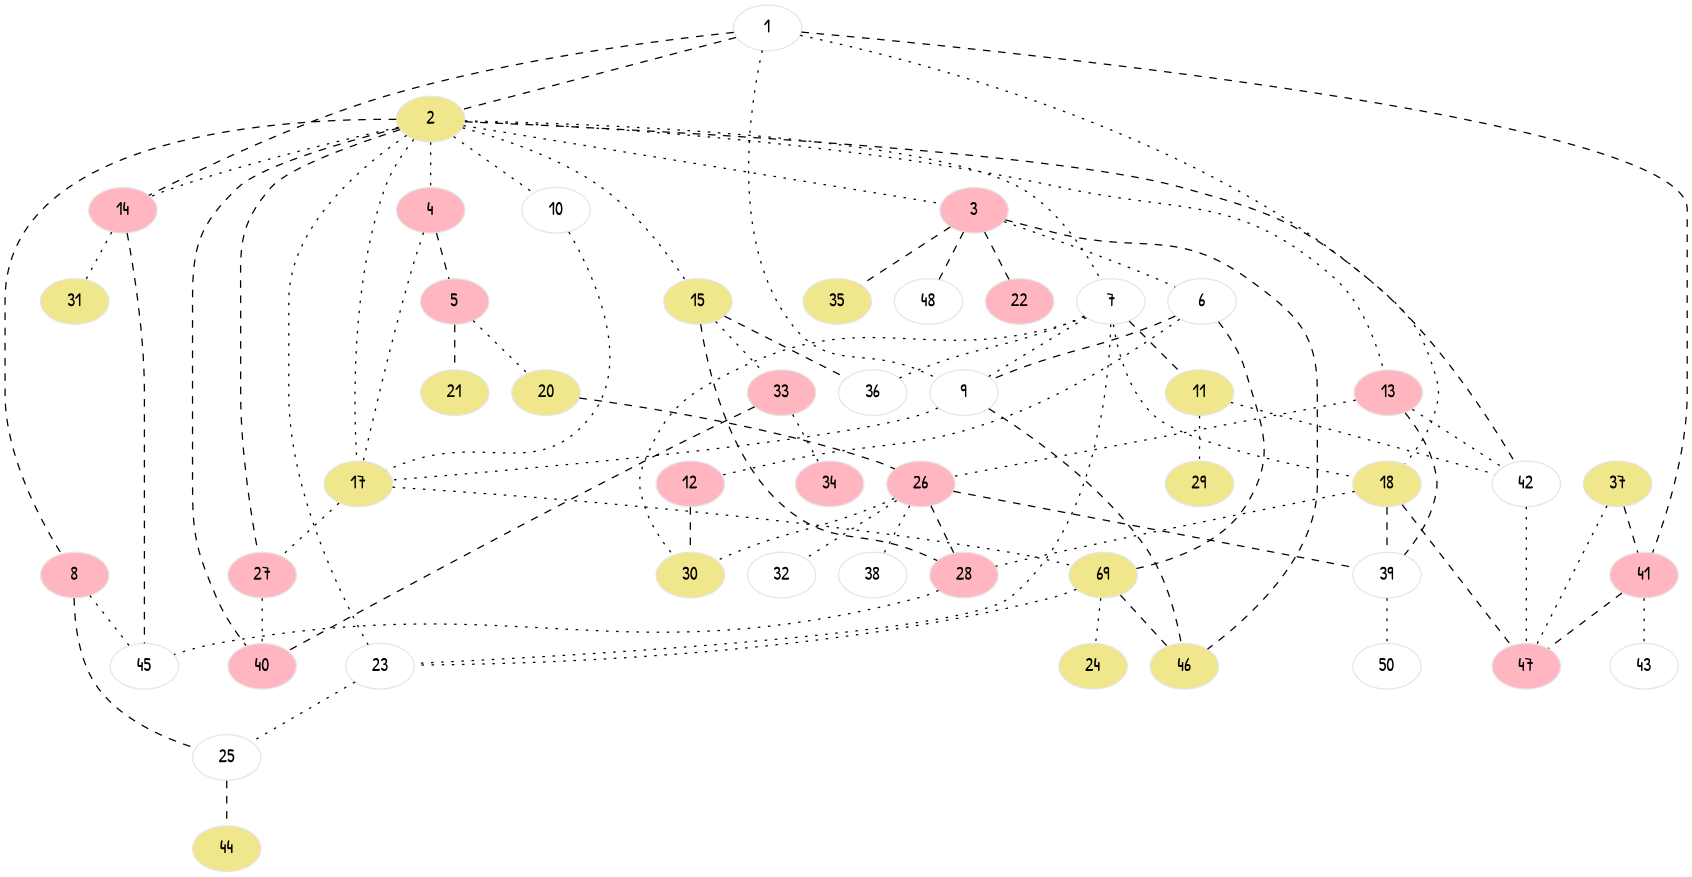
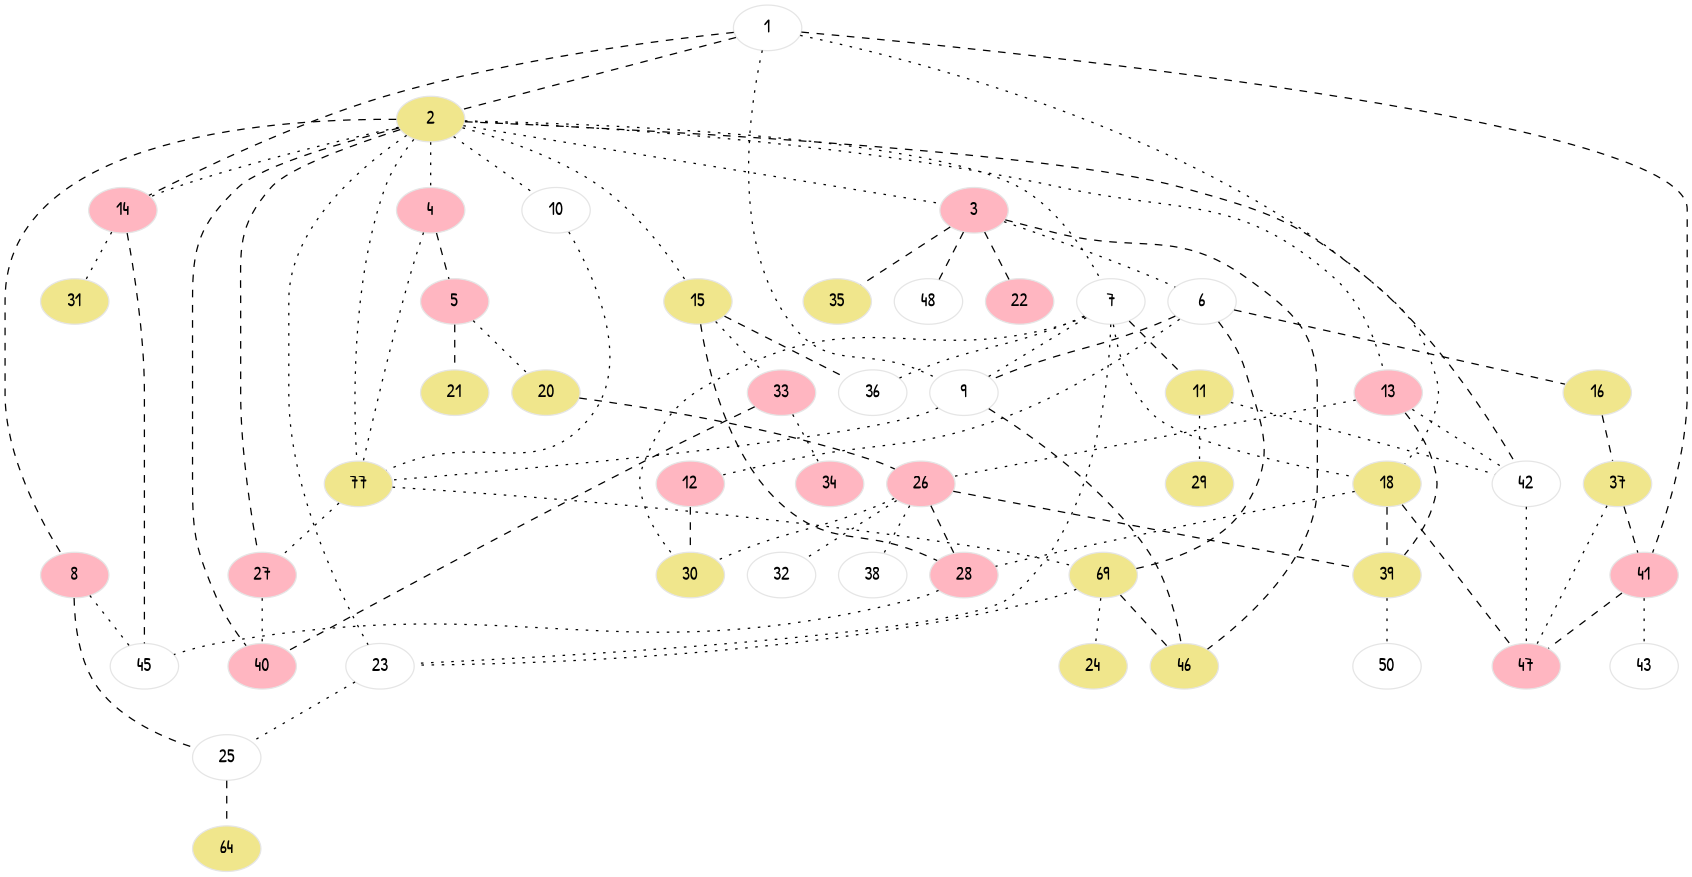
node "16": added
node "17": label "17" -> "77"
node "39": fillcolor white -> khaki
node "44": label "44" -> "64"
